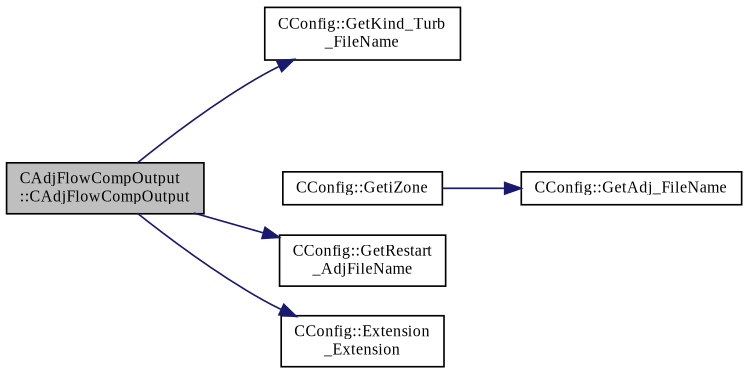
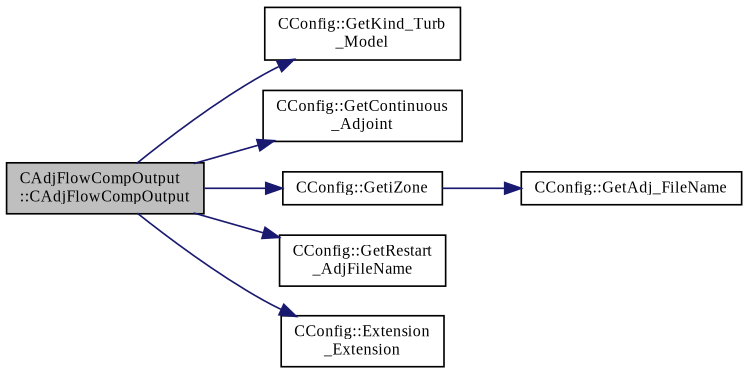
node "CConfig::GetKind_Turb _FileName": label "CConfig::GetKind_Turb _FileName" -> "CConfig::GetKind_Turb _Model"
node "CConfig::GetContinuous _Adjoint": added
edge "CAdjFlowCompOutput ::CAdjFlowCompOutput" -> "CConfig::GetiZone": added
